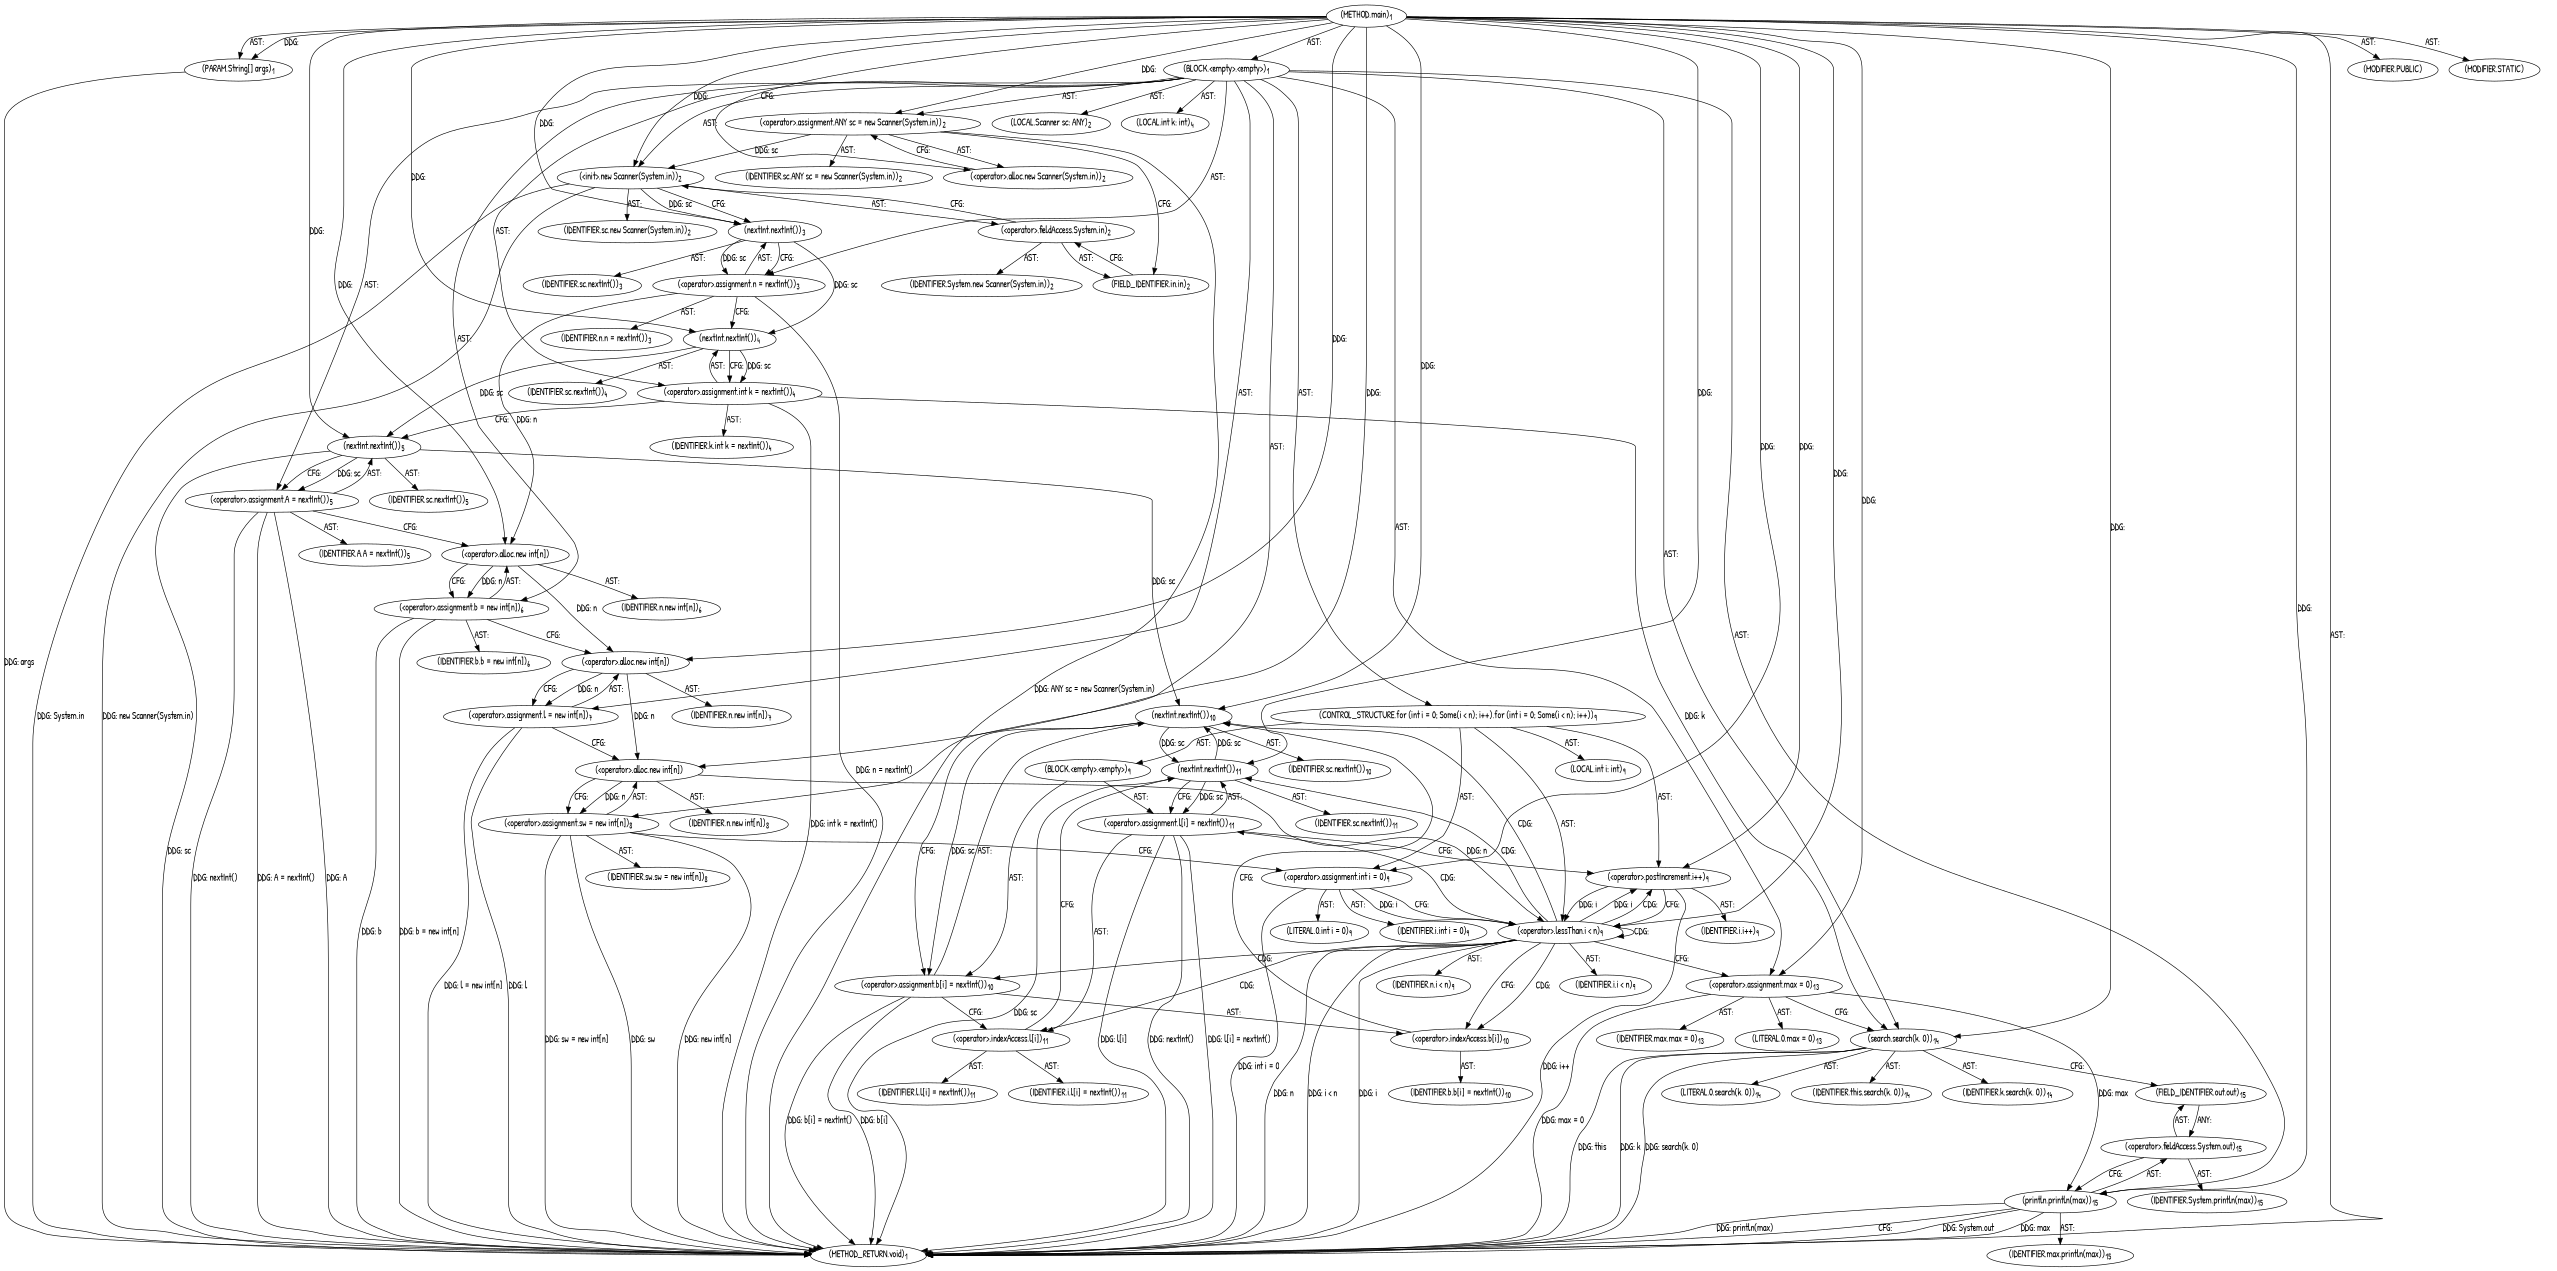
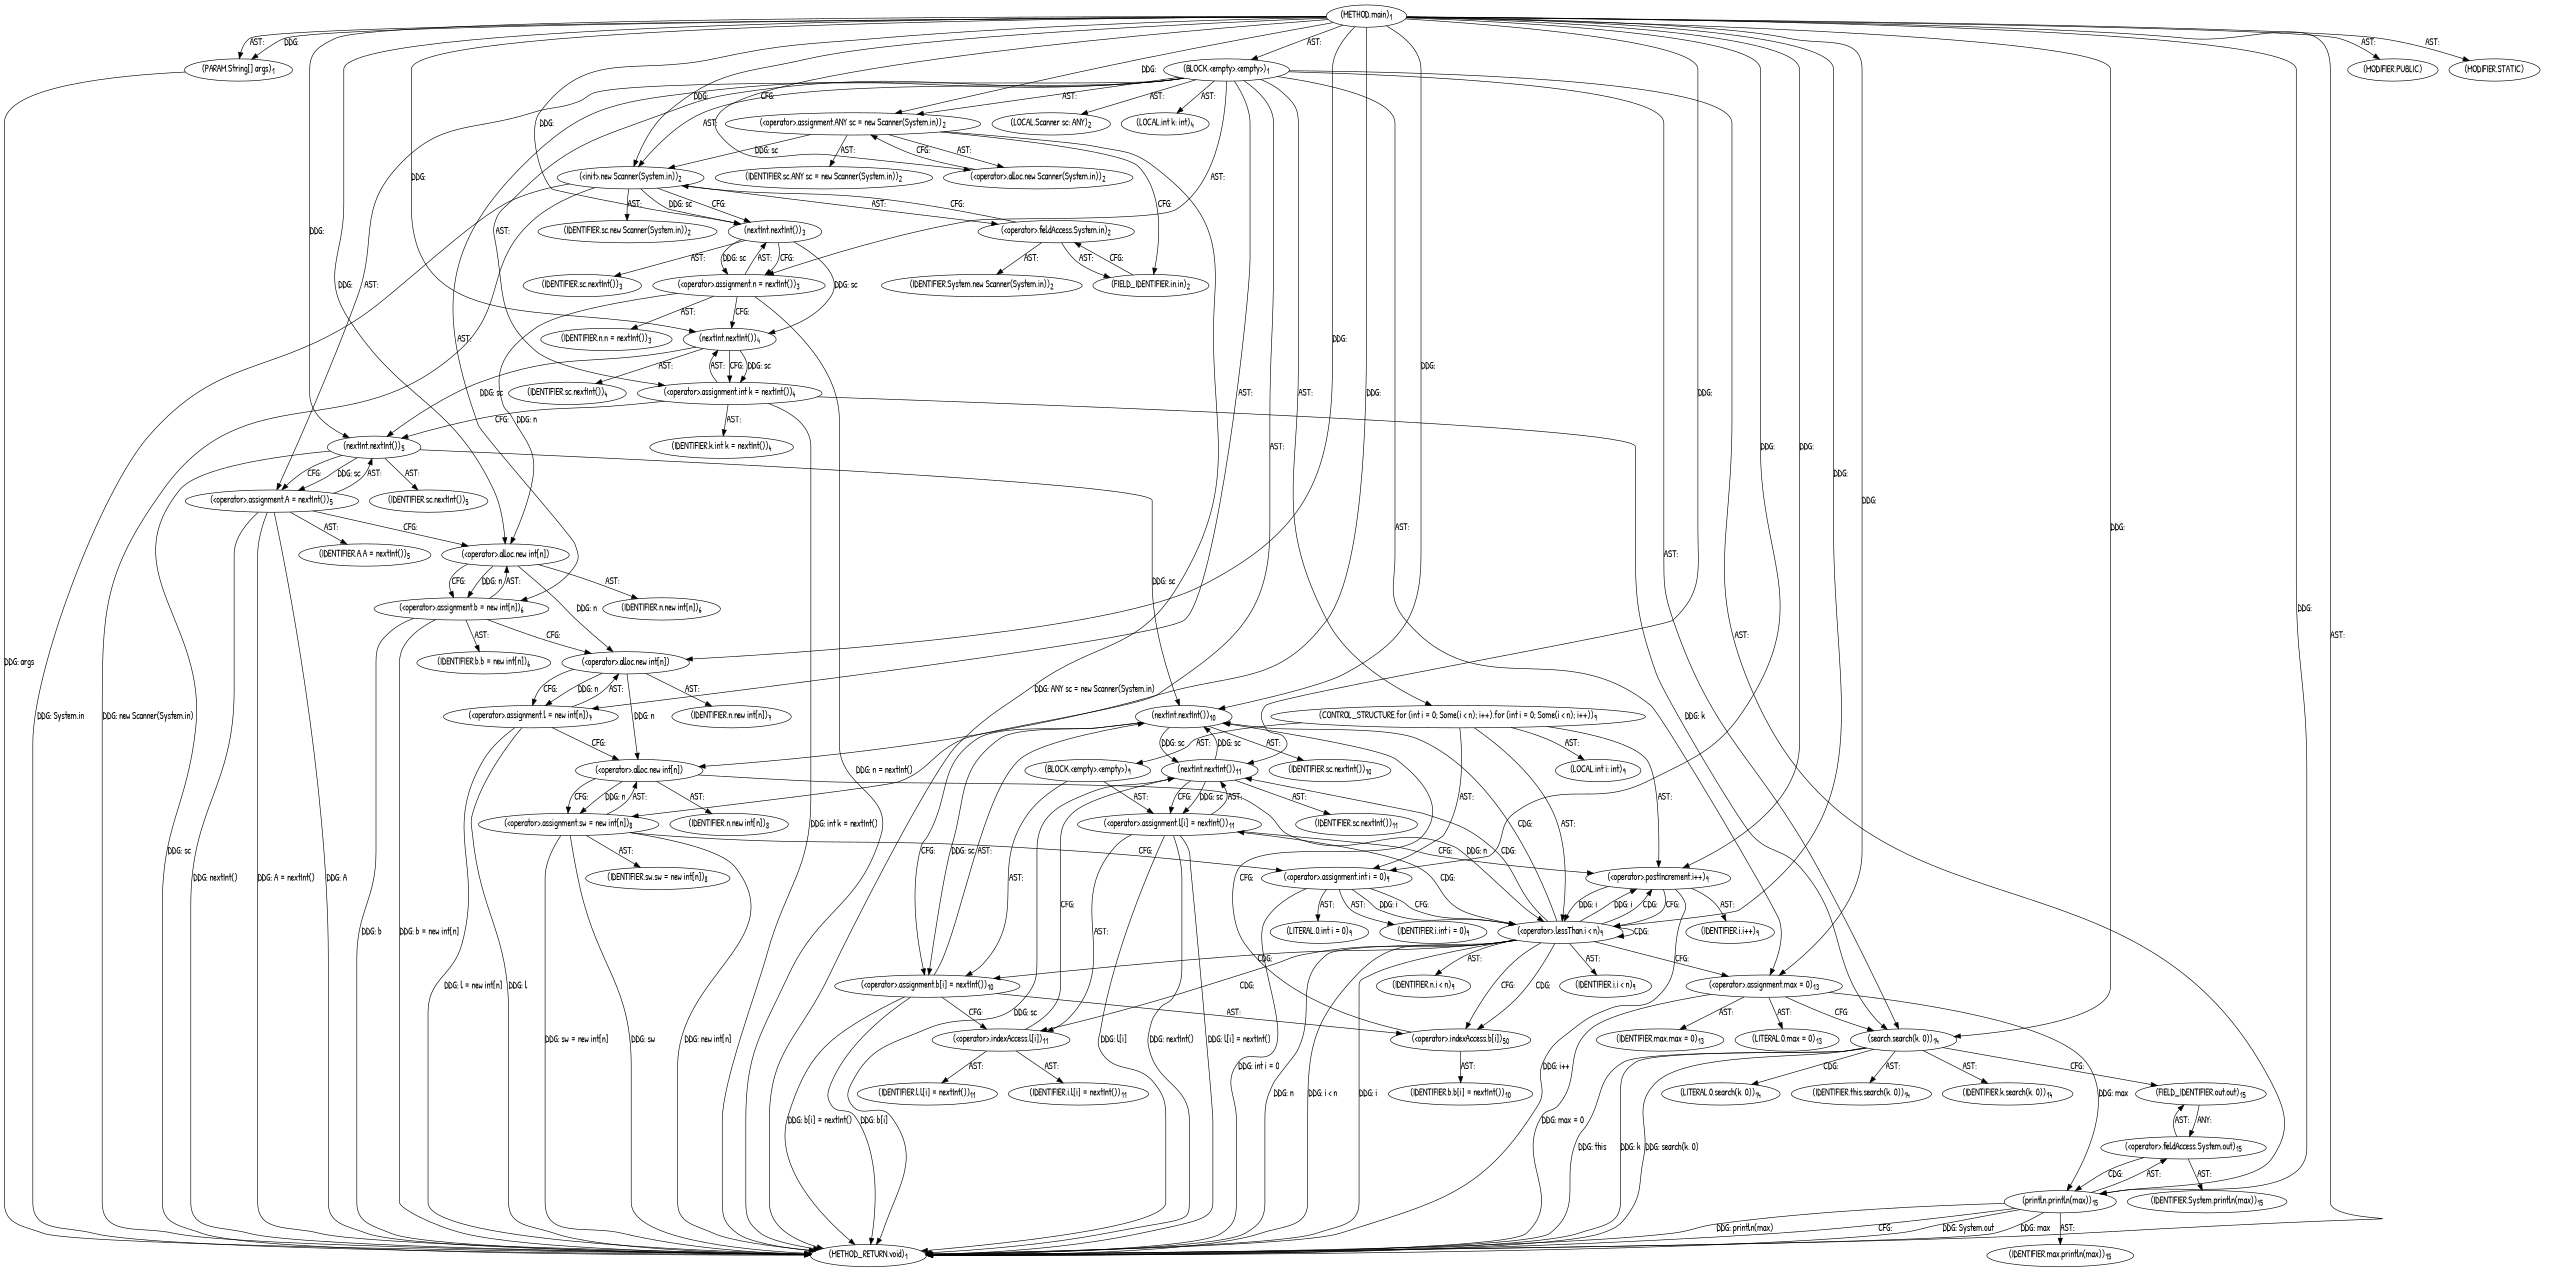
node "(<operator>.indexAccess,b[i])": text "10" -> "50"
edge "(search,search(k, 0))" -> "(LITERAL,0,search(k, 0))": label "AST: " -> "CDG: "
edge "(<operator>.fieldAccess,System.out)" -> "(println,println(max))": label "CFG: " -> "CDG: "
